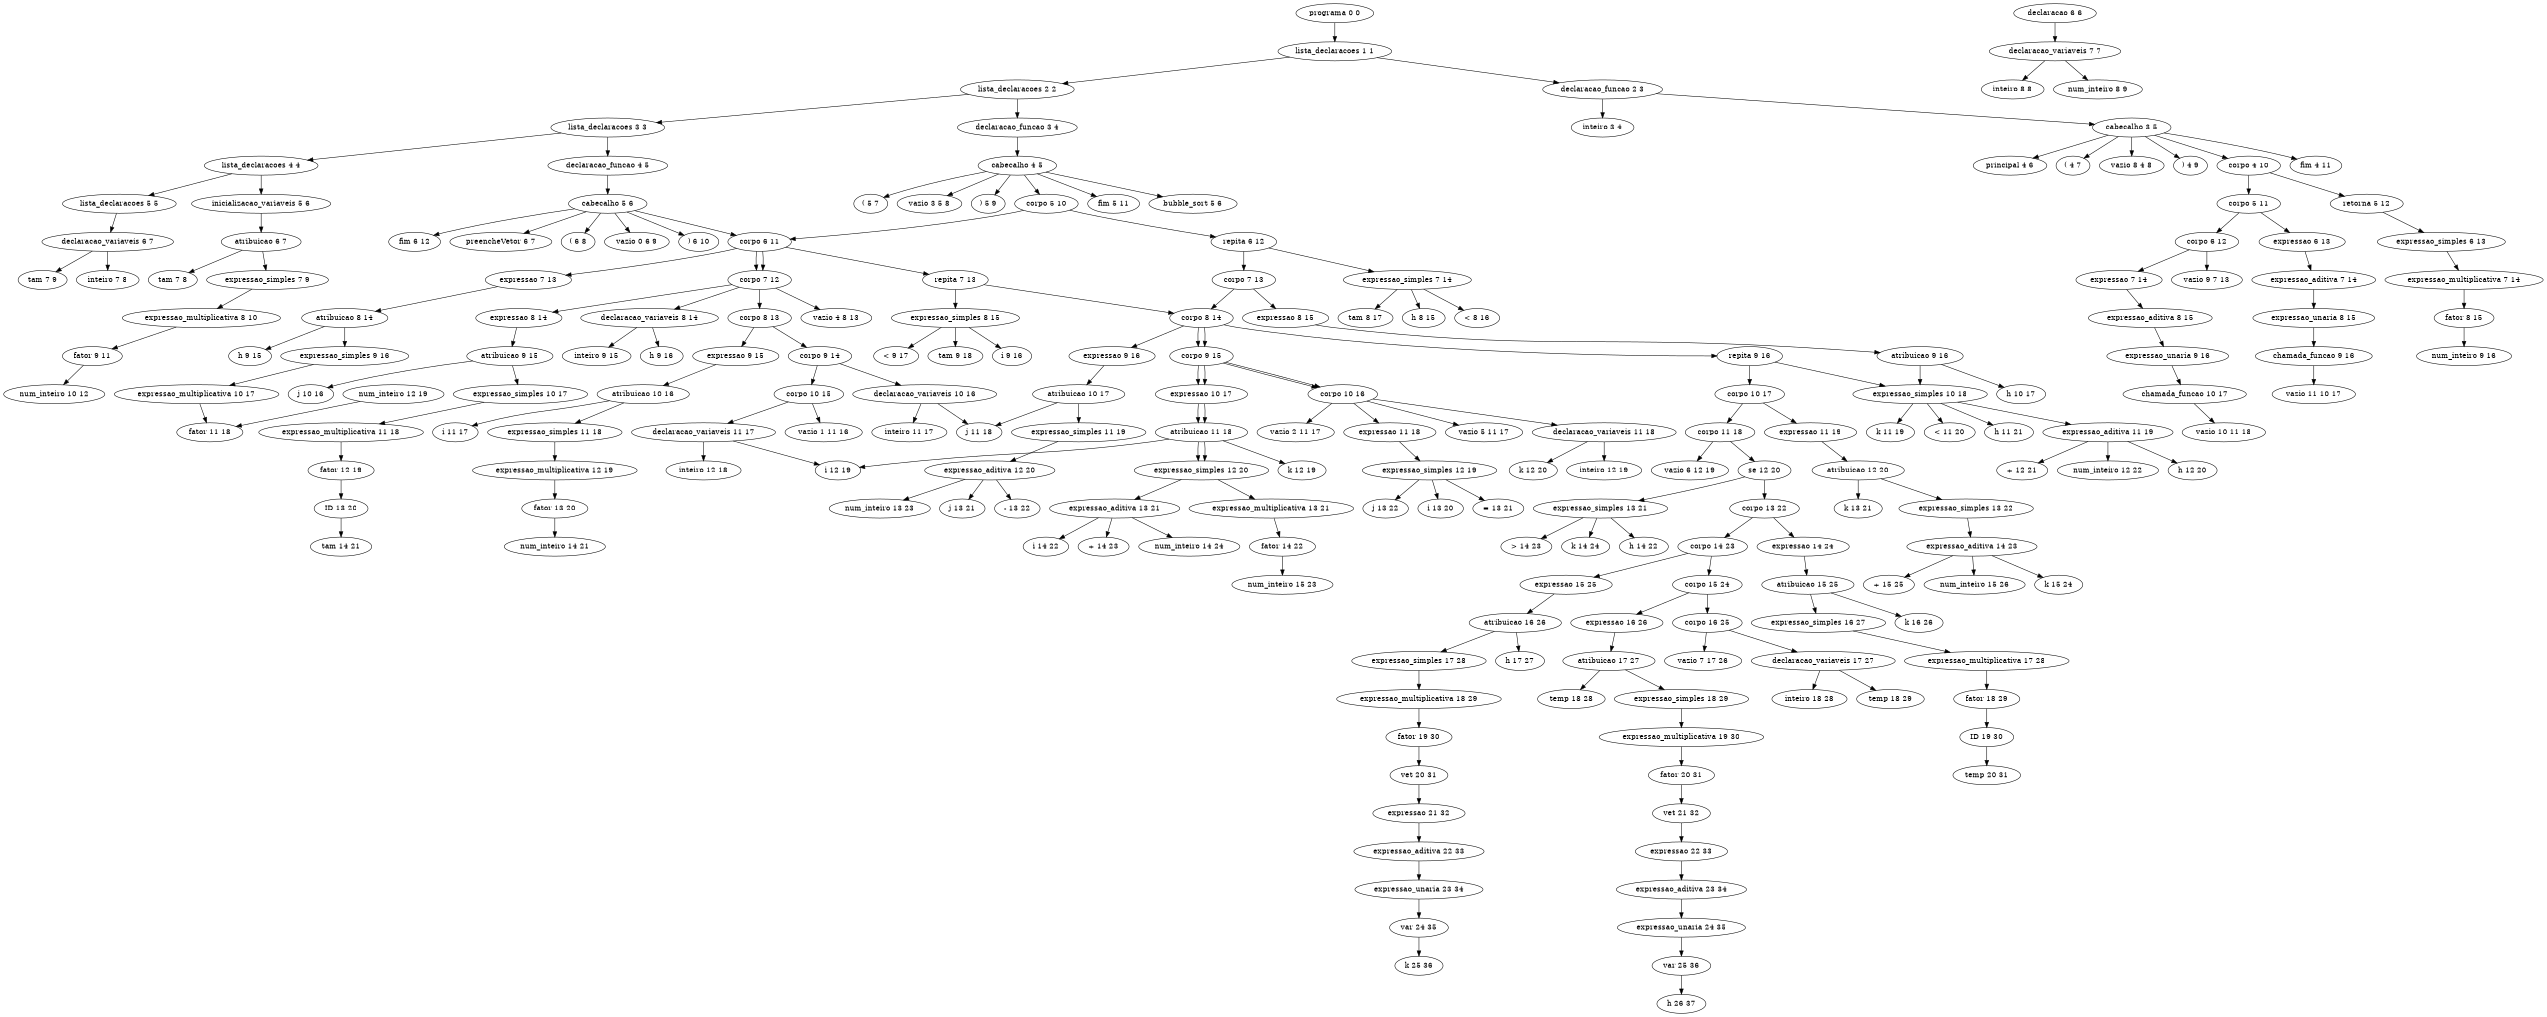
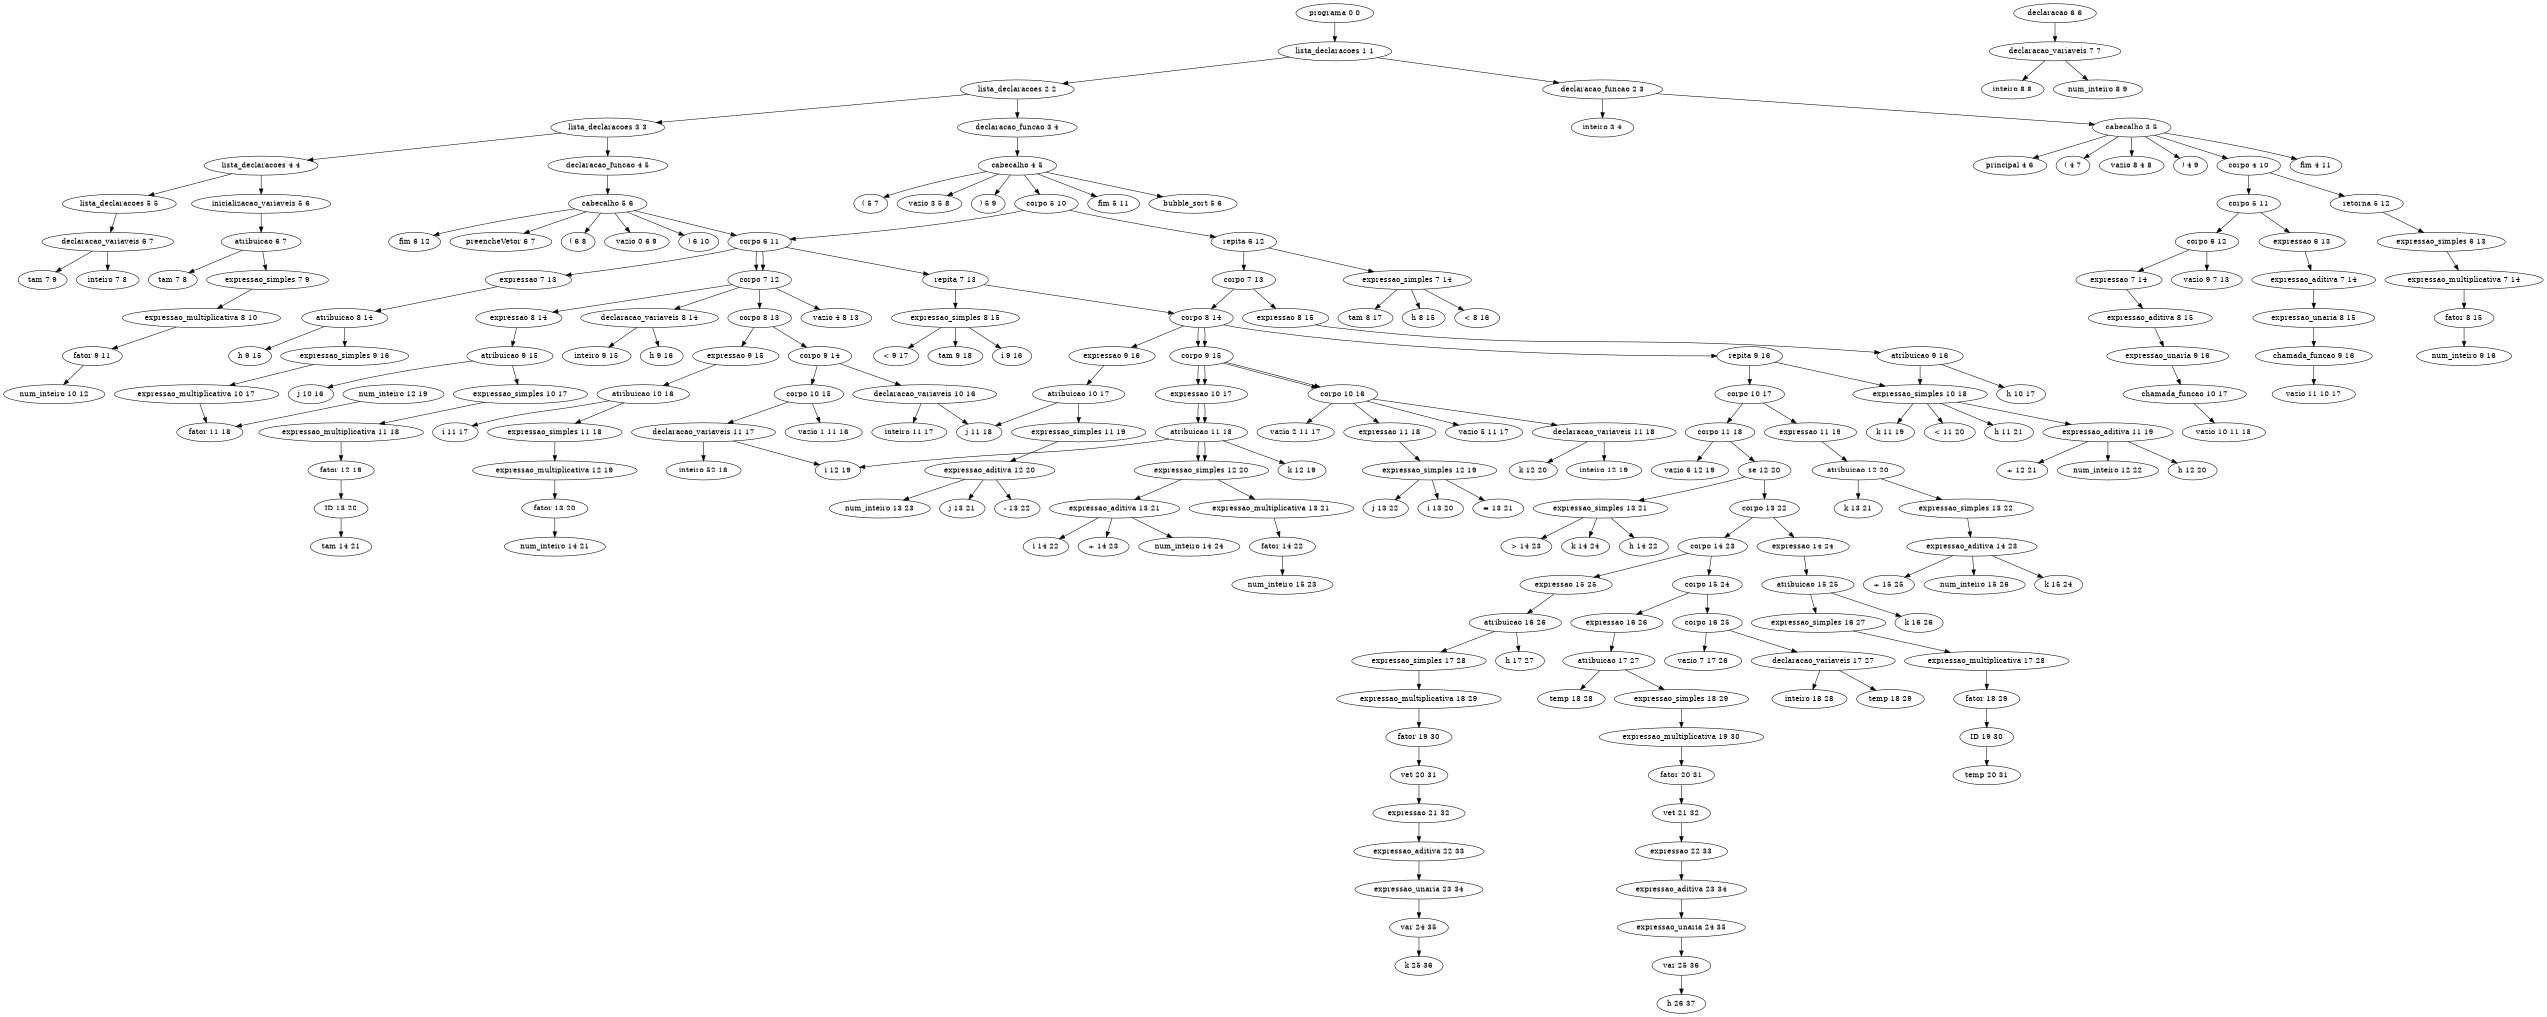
node "inteiro 12 18": label "inteiro 12 18" -> "inteiro 52 18"
